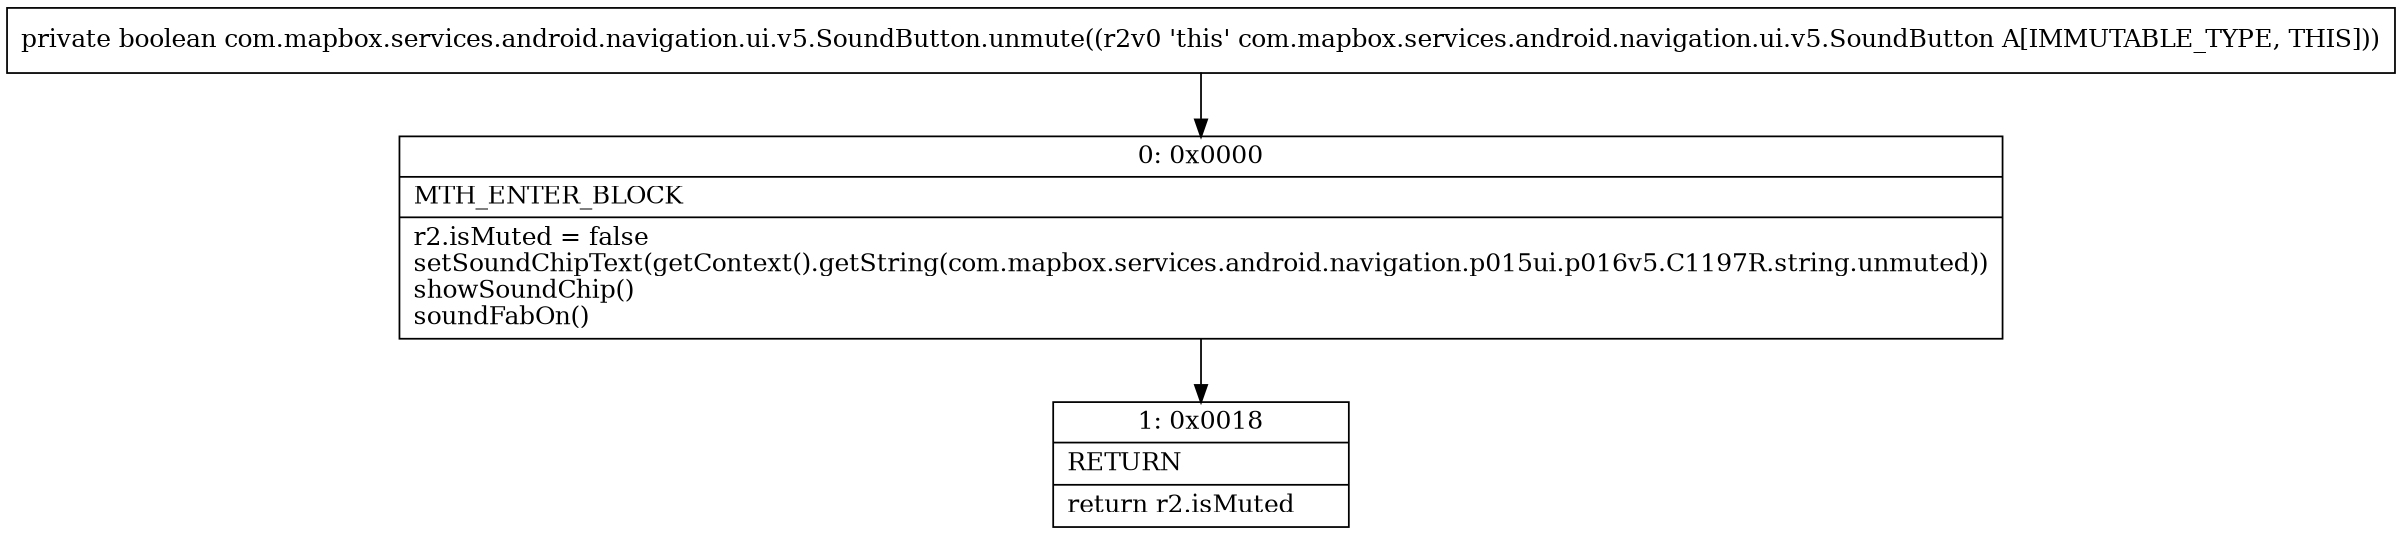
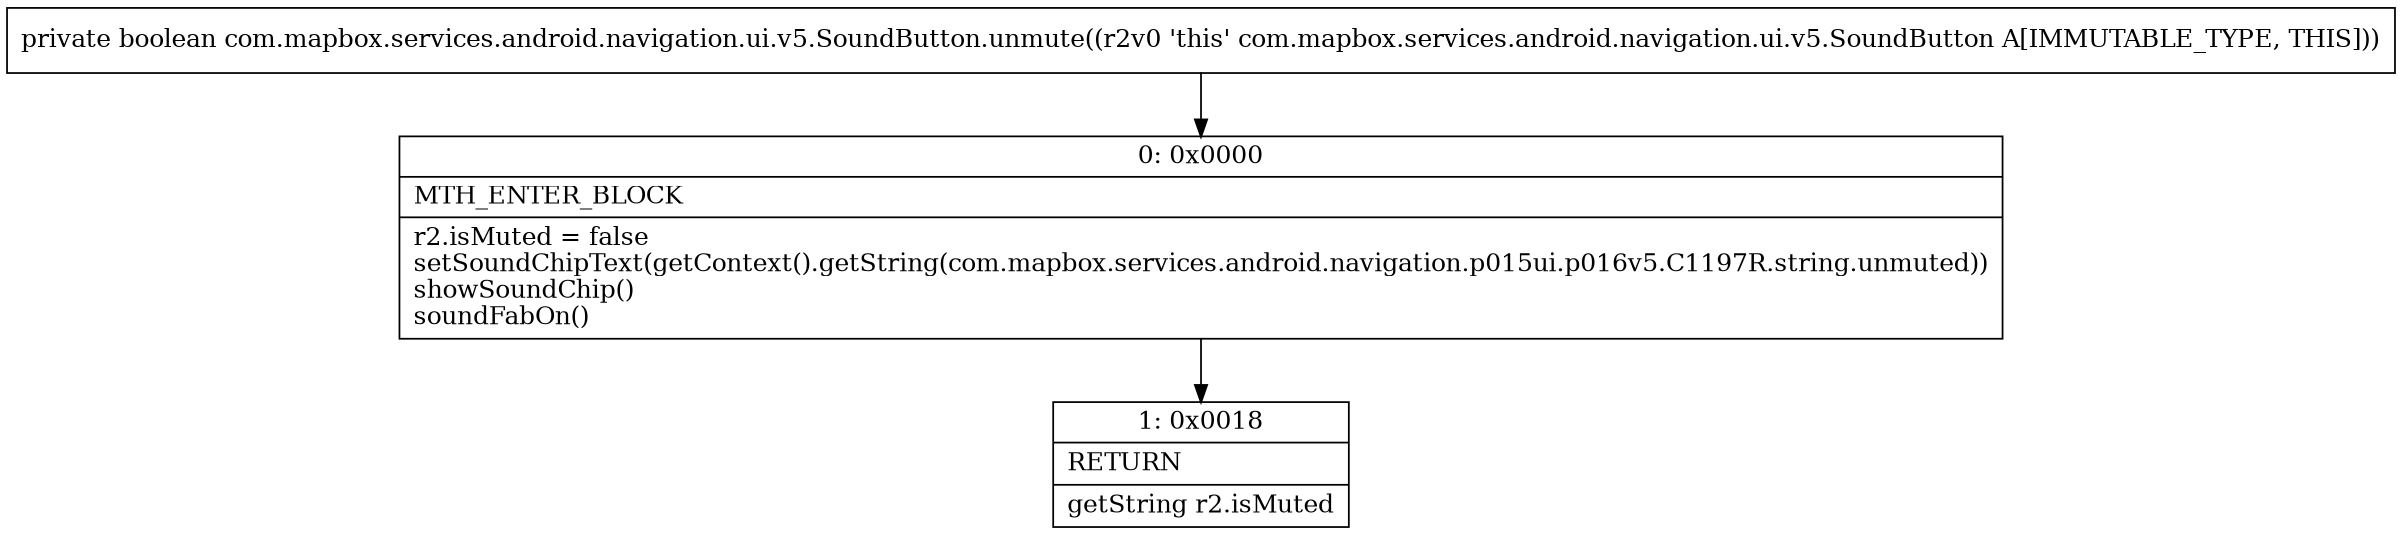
node "1: 0x0018": text "return r2.isMuted" -> "getString r2.isMuted"
